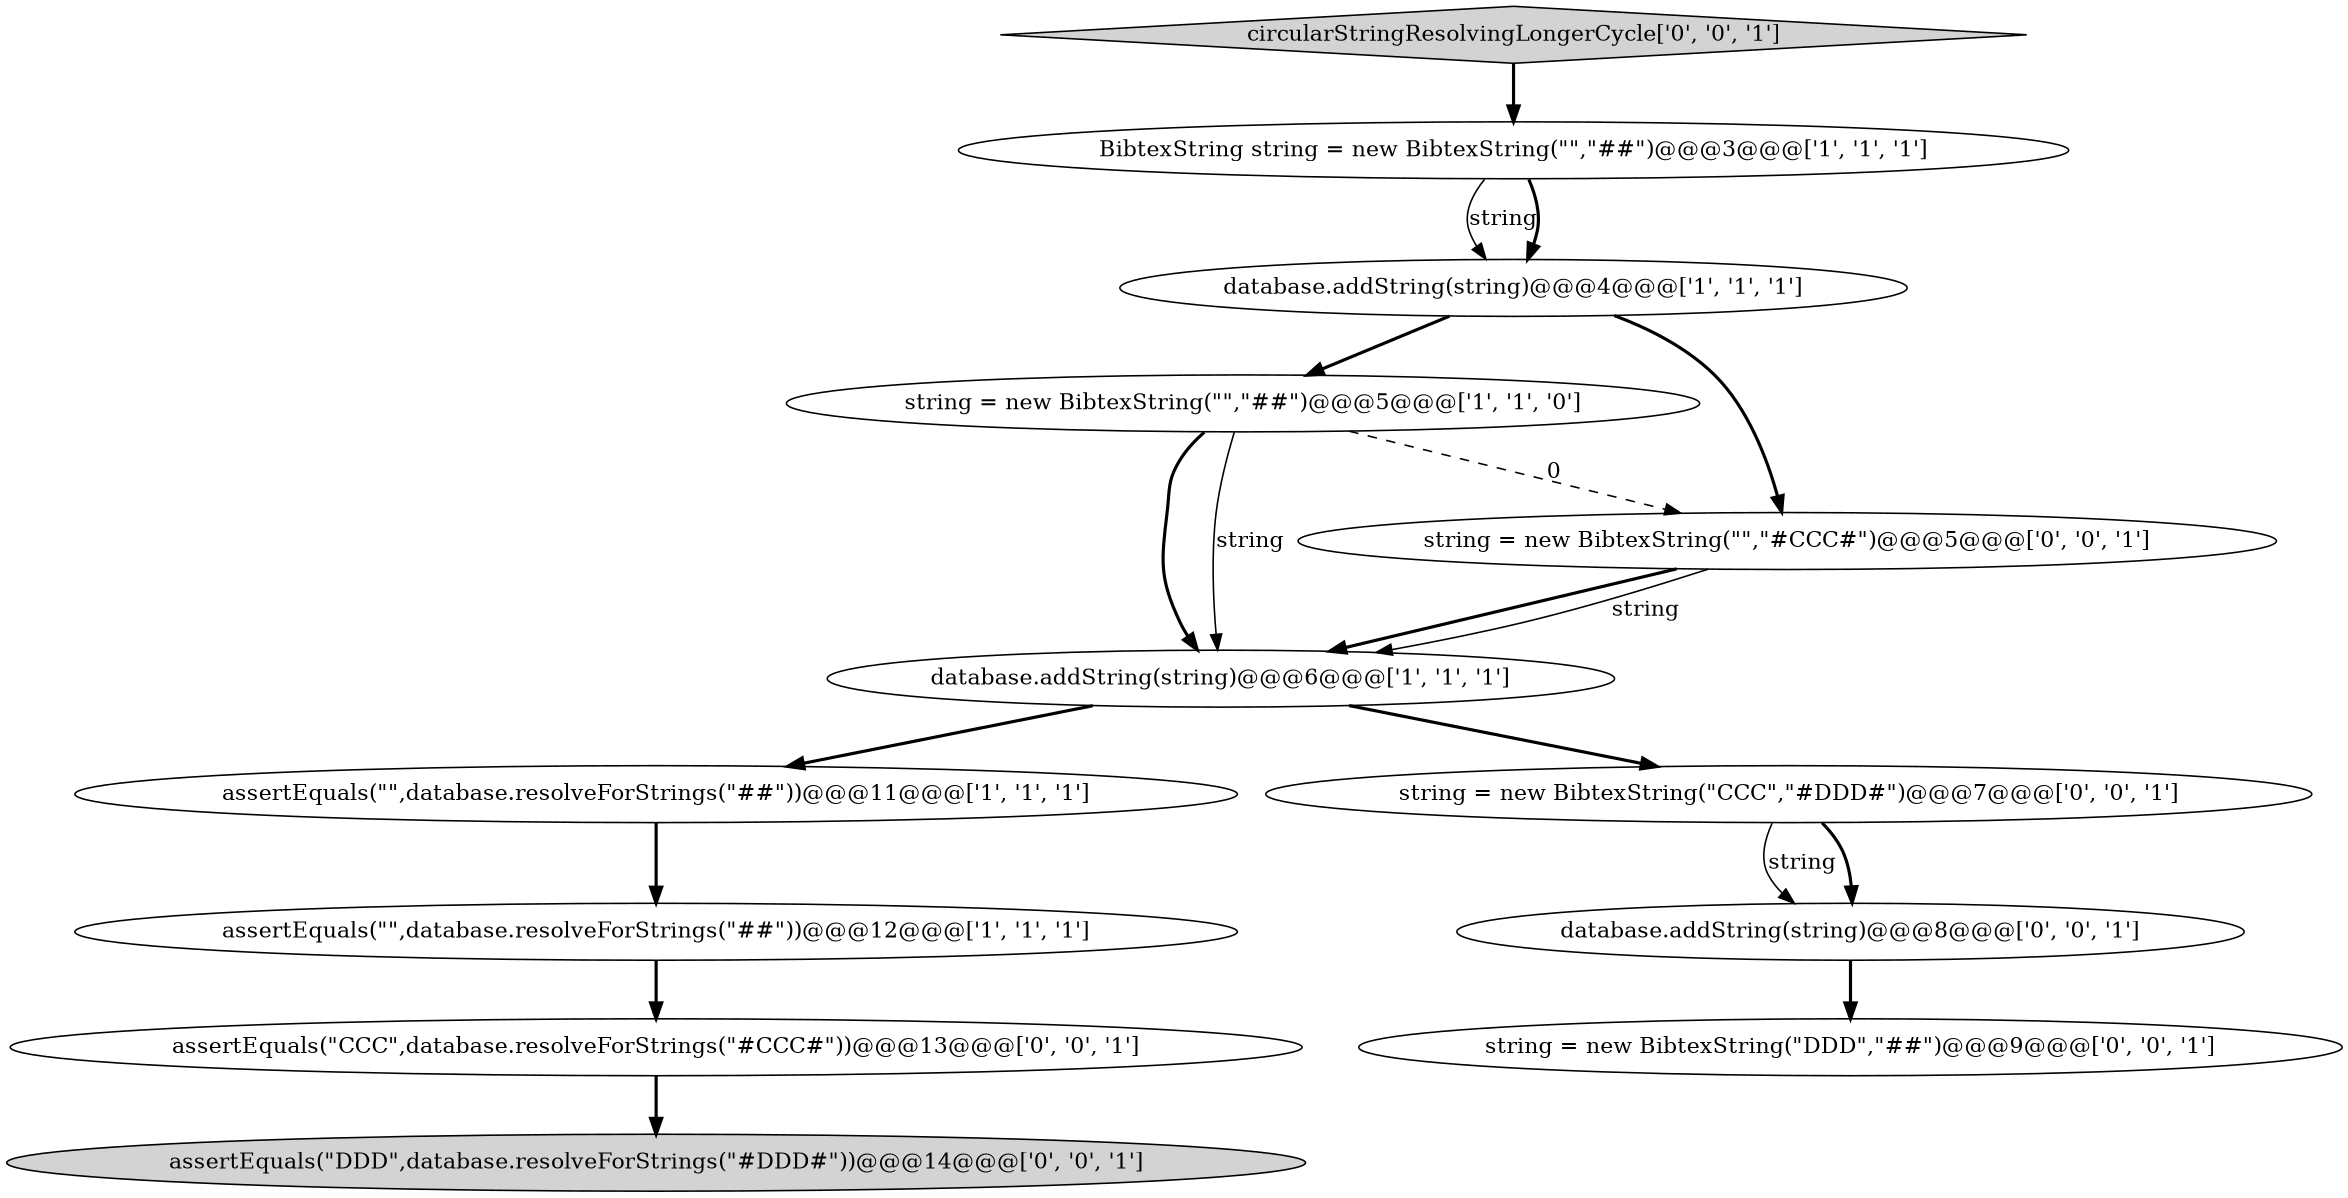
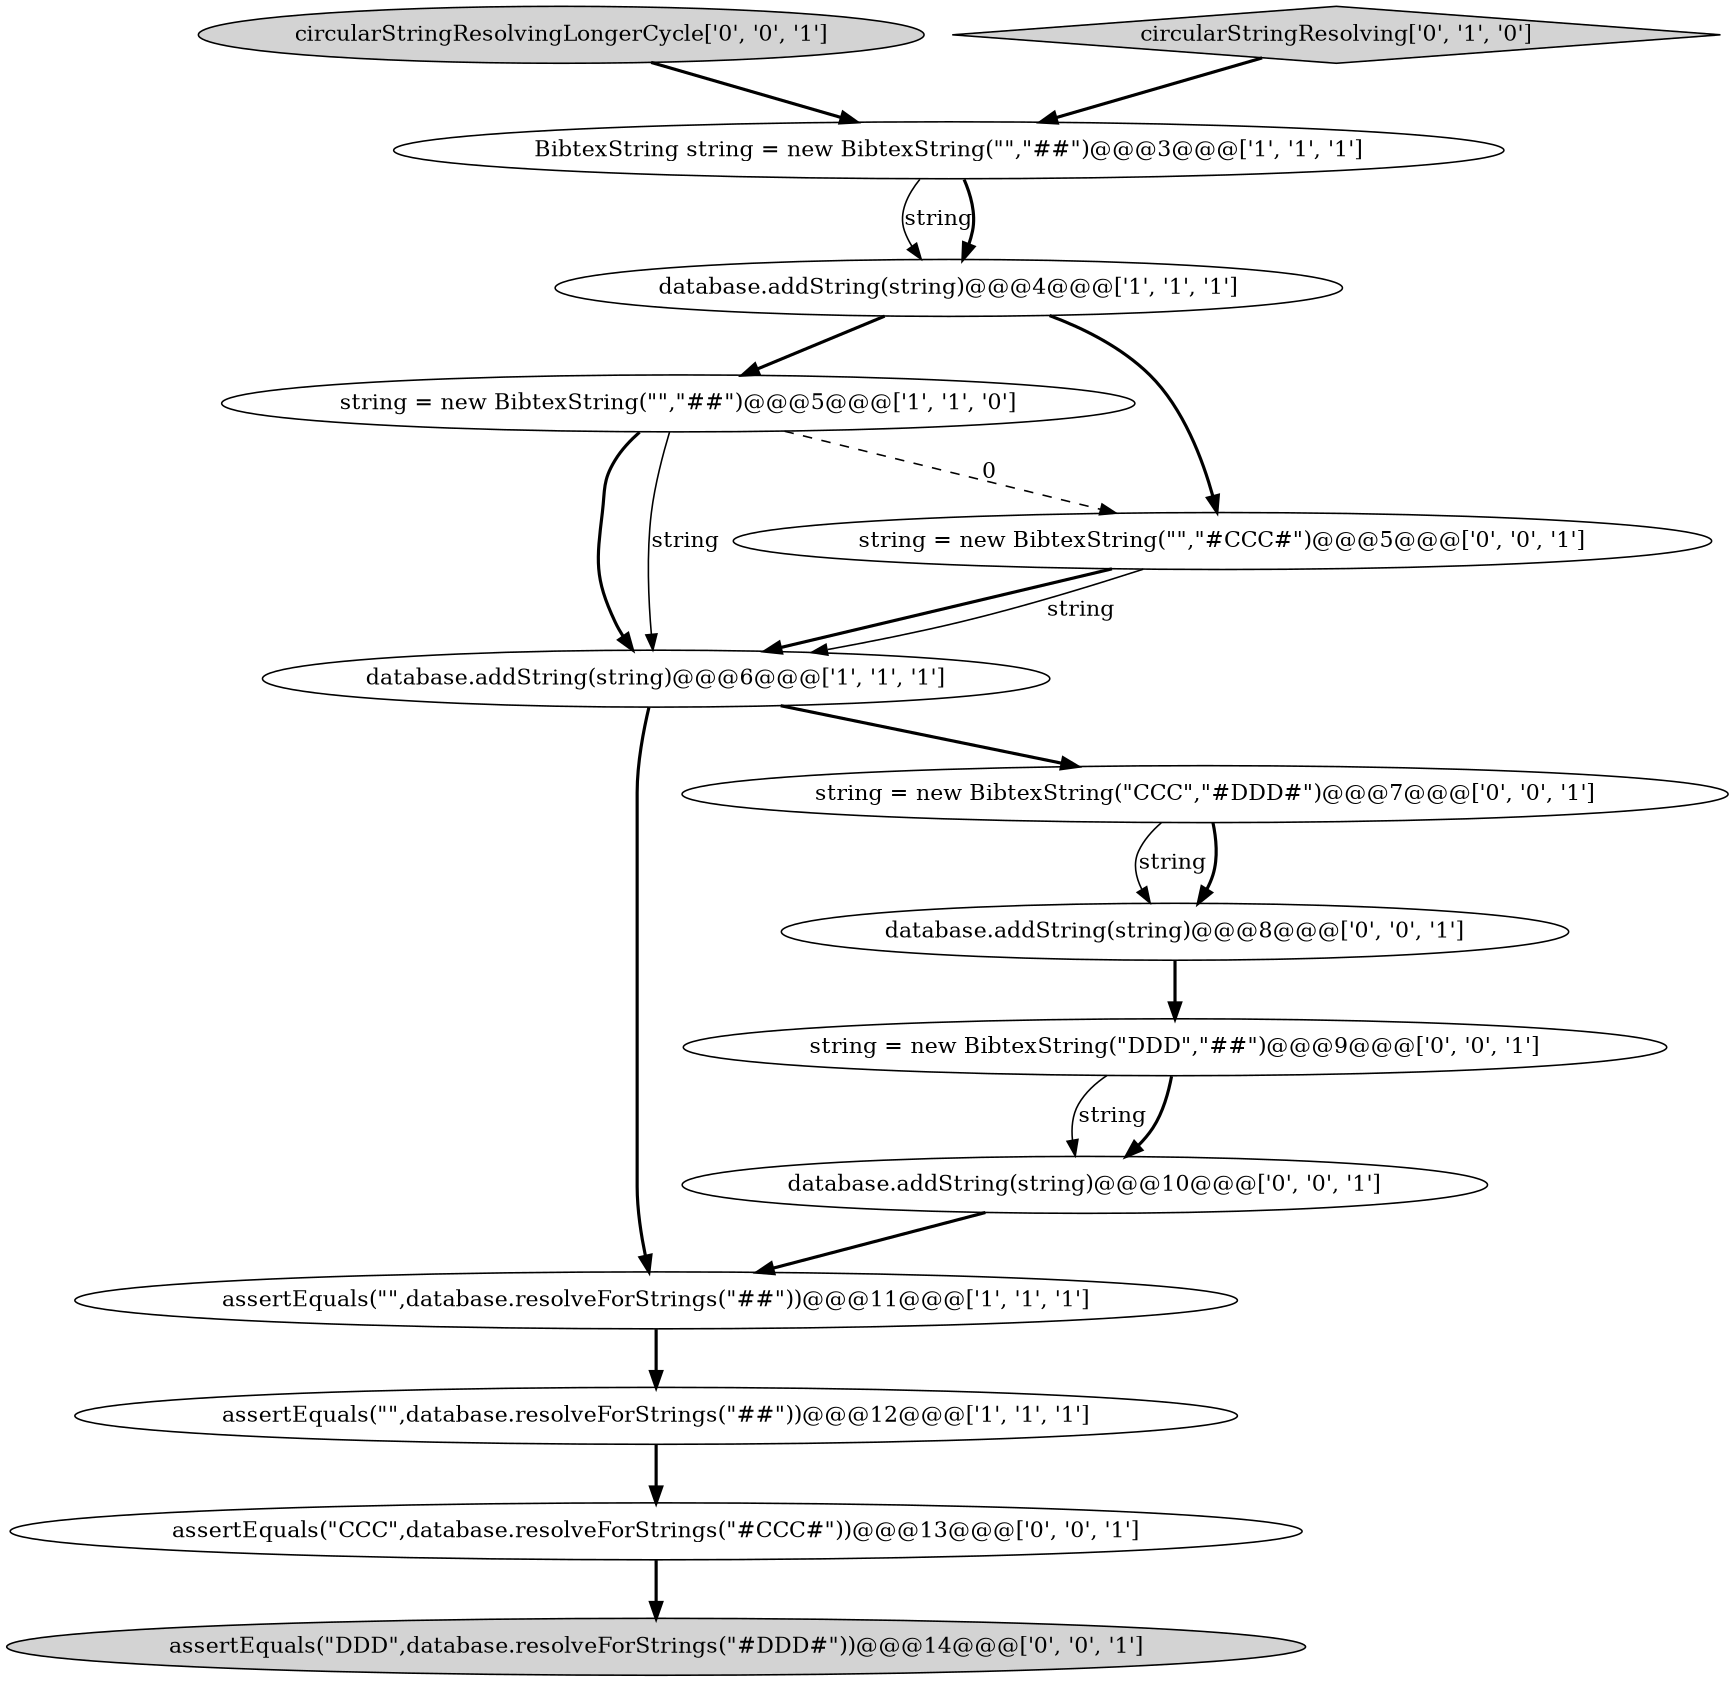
node "circularStringResolving['0', '1', '0']": added
node "circularStringResolvingLongerCycle['0', '0', '1']": shape diamond -> ellipse
node "database.addString(string)@@@10@@@['0', '0', '1']": added
